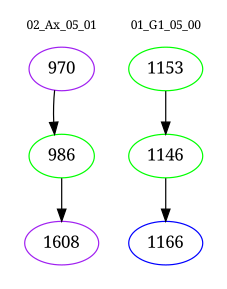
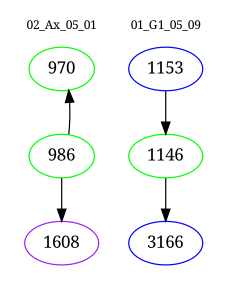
cluster "01_G1_05_00": label "01_G1_05_00" -> "01_G1_05_09"
node "970": color purple -> green
node "1153": color green -> blue
edge "970" -> "986": reversed
node "1166": label "1166" -> "3166"
